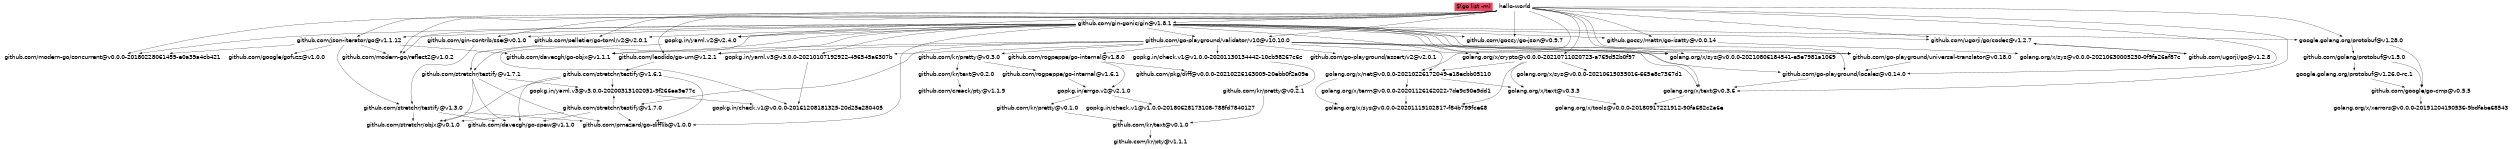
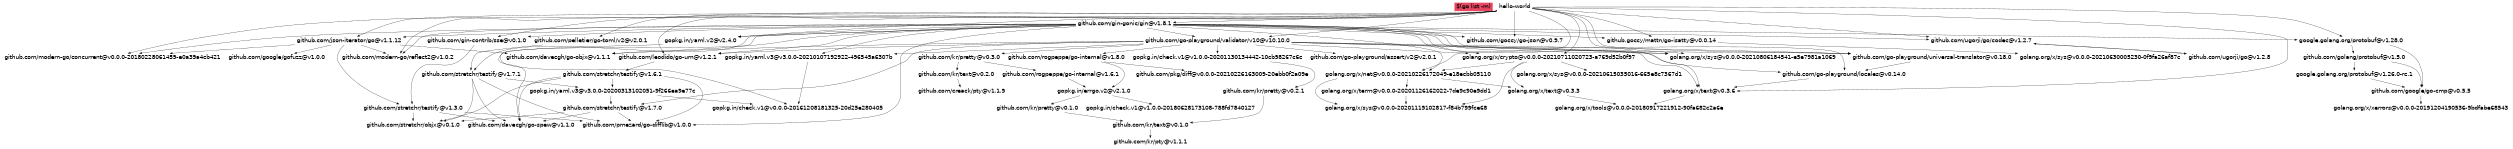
edge "hello-world" -> "github.com/go-playground/locales@v0.14.0": removed
edge "github.com/gin-gonic/gin@v1.8.1" -> "github.com/pelletier/go-toml/v2@v2.0.1": now "github.com/gin-gonic/gin@v1.8.1" -> "github.com/davecgh/go-spew@v1.1.0"
edge "github.com/stretchr/testify@v1.7.0" -> "gopkg.in/yaml.v3@v3.0.0-20200313102051-9f266ea9e77c": reversed
